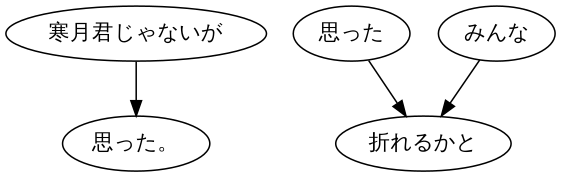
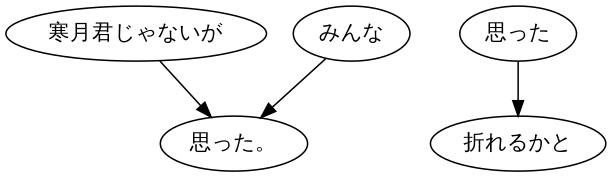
edge "みんな" -> "折れるかと": now "みんな" -> "思った。"
